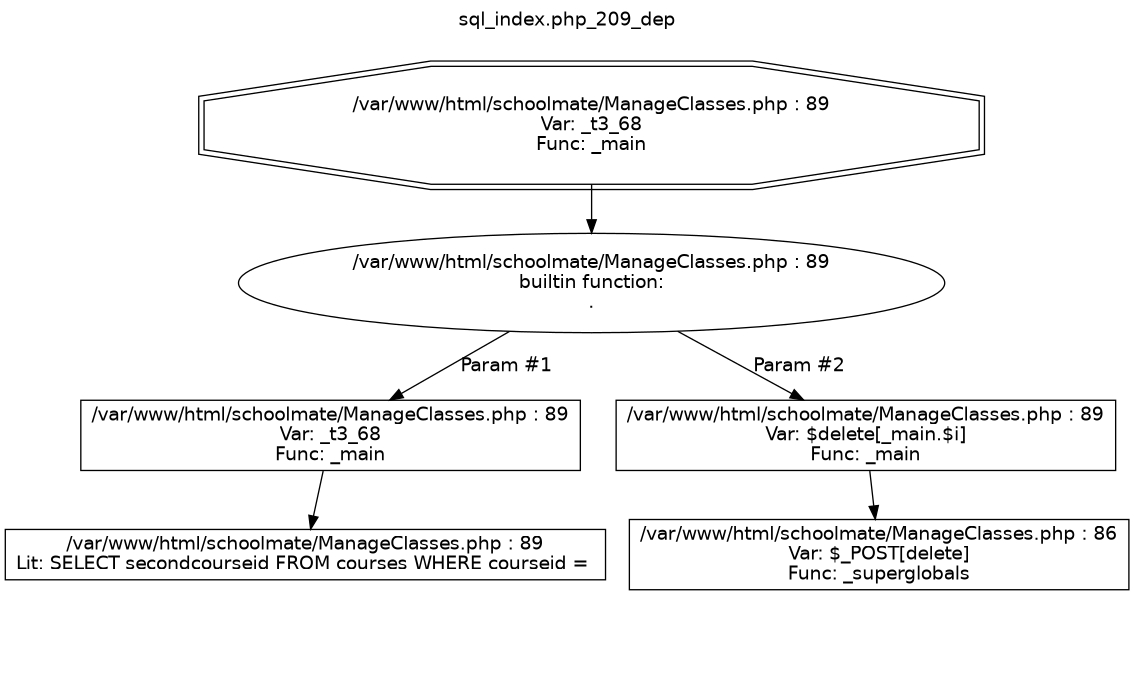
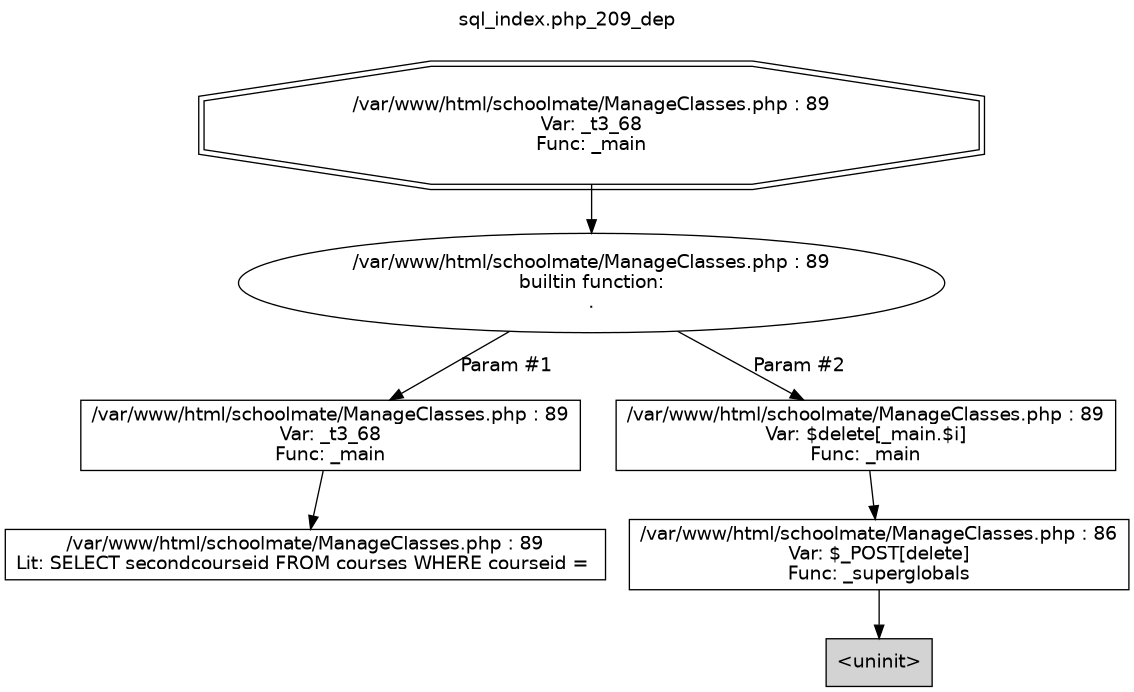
node "<uninit>": added
